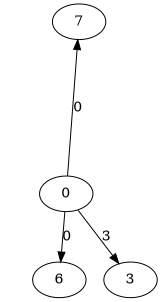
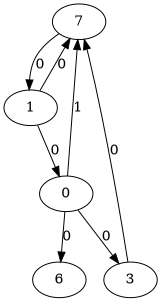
node "1": added
edge "0" -> "7": label "0" -> "1"
edge "3" -> "7": added, label "0"
edge "0" -> "3": label "3" -> "0"
